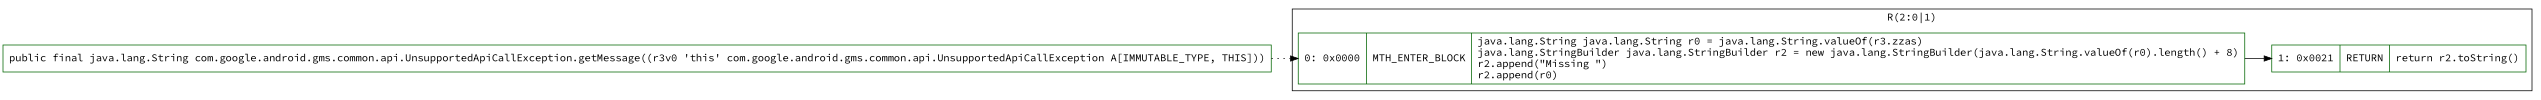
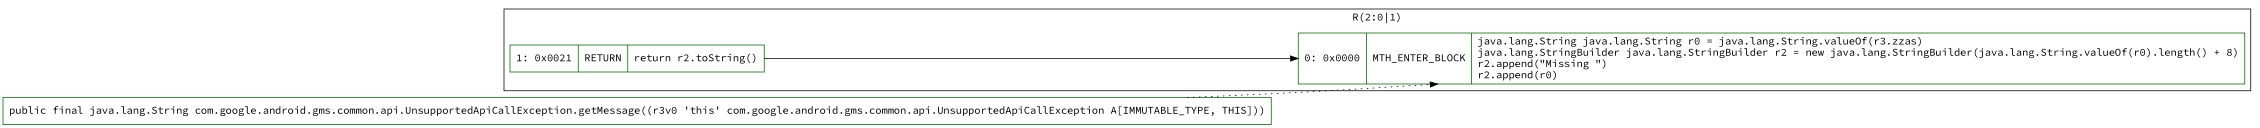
edge "0: 0x0000" -> "1: 0x0021": reversed
